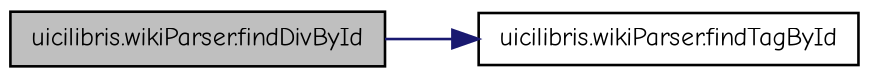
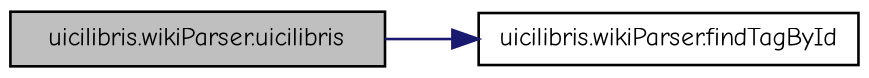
node "uicilibris.wikiParser.findDivById": label "uicilibris.wikiParser.findDivById" -> "uicilibris.wikiParser.uicilibris"
